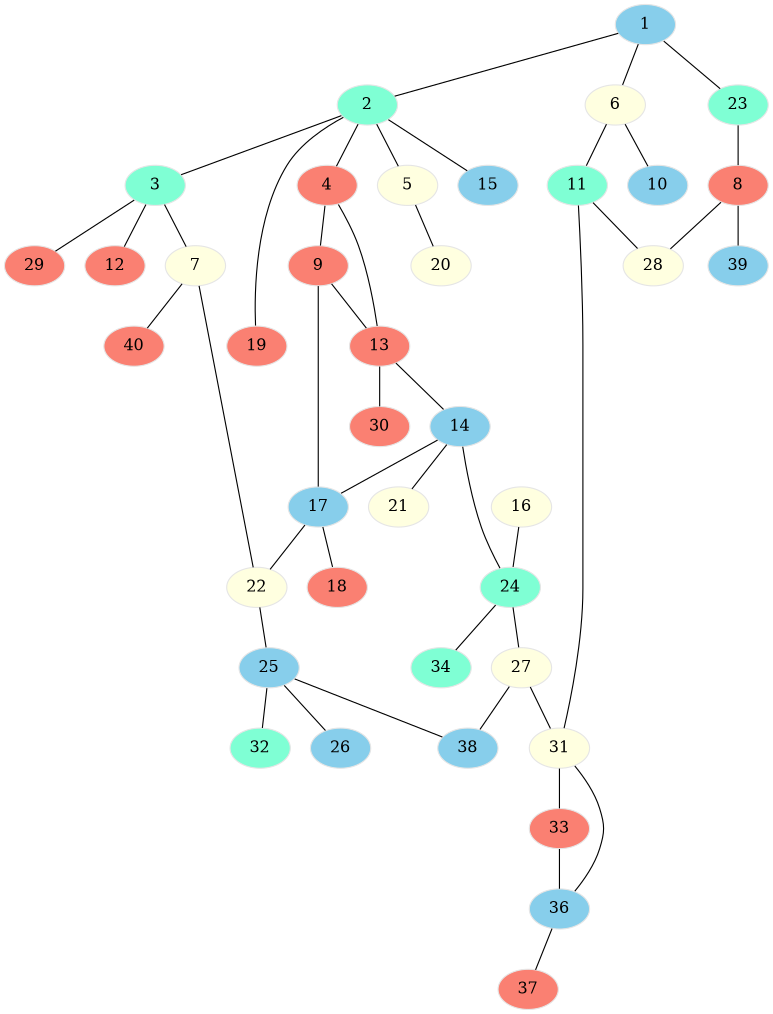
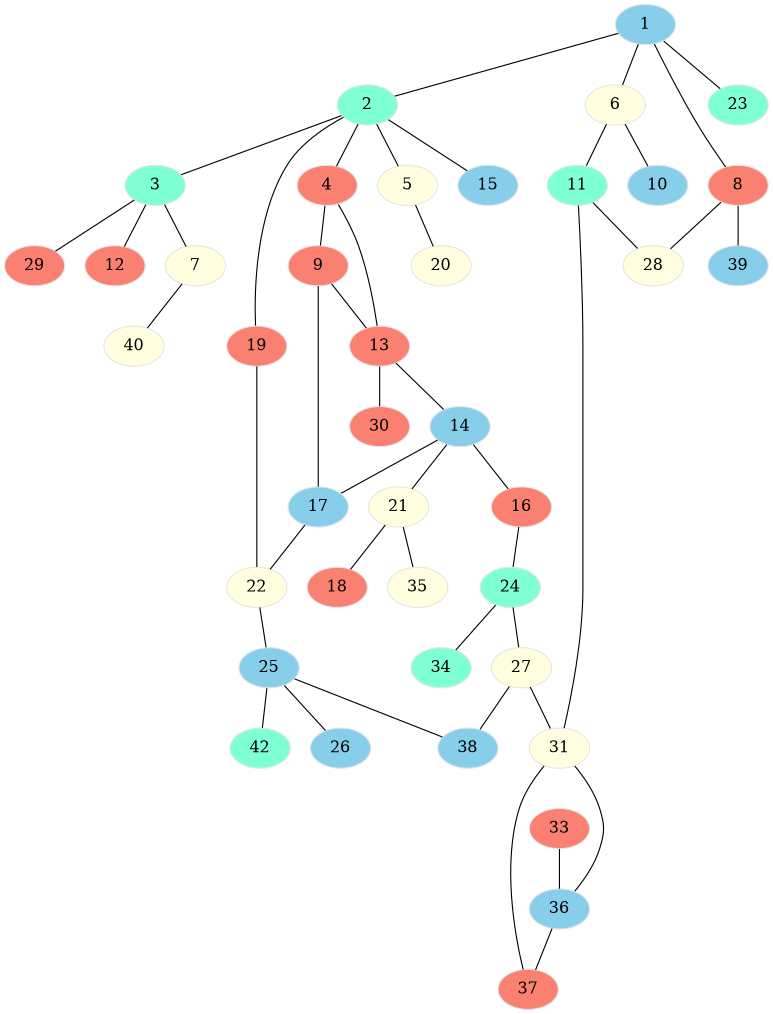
edge "23" -- "8": now "1" -- "8"
node "40": fillcolor salmon -> lightyellow
edge "7" -- "22": now "19" -- "22"
node "16": fillcolor lightyellow -> salmon
edge "14" -- "24": now "14" -- "16"
edge "17" -- "18": now "21" -- "18"
node "35": added
node "32": label "32" -> "42"
edge "31" -- "33": now "31" -- "37"
